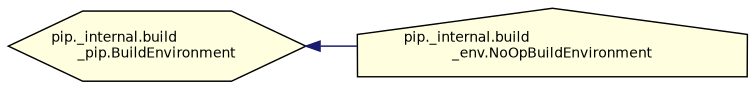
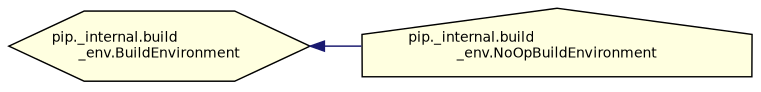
node "pip._internal.build _pip.BuildEnvironment": label "pip._internal.build _pip.BuildEnvironment" -> "pip._internal.build _env.BuildEnvironment"
